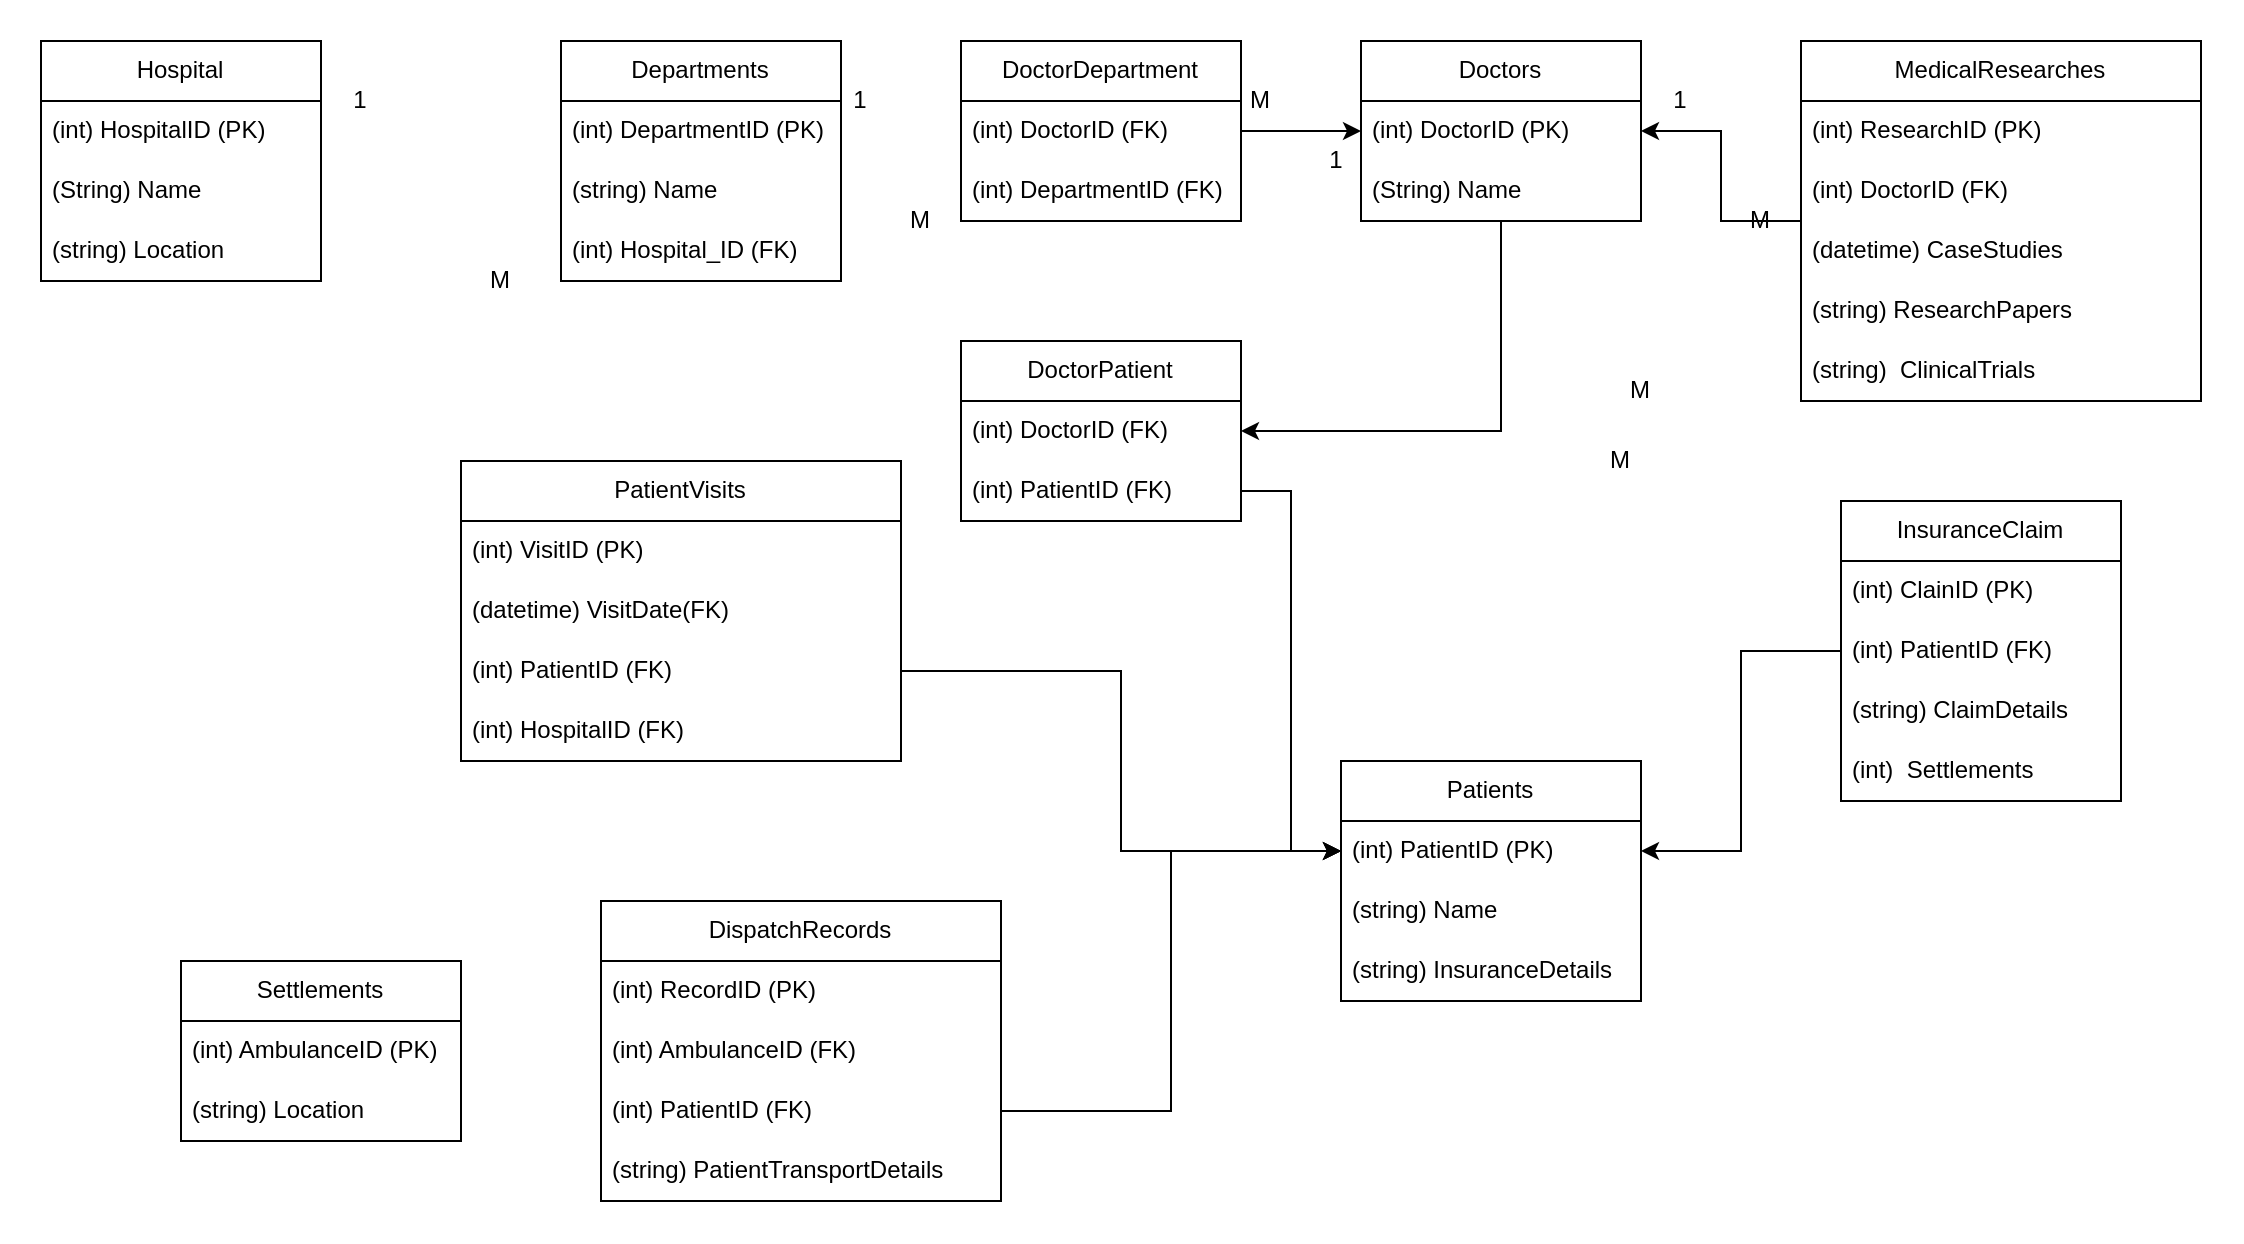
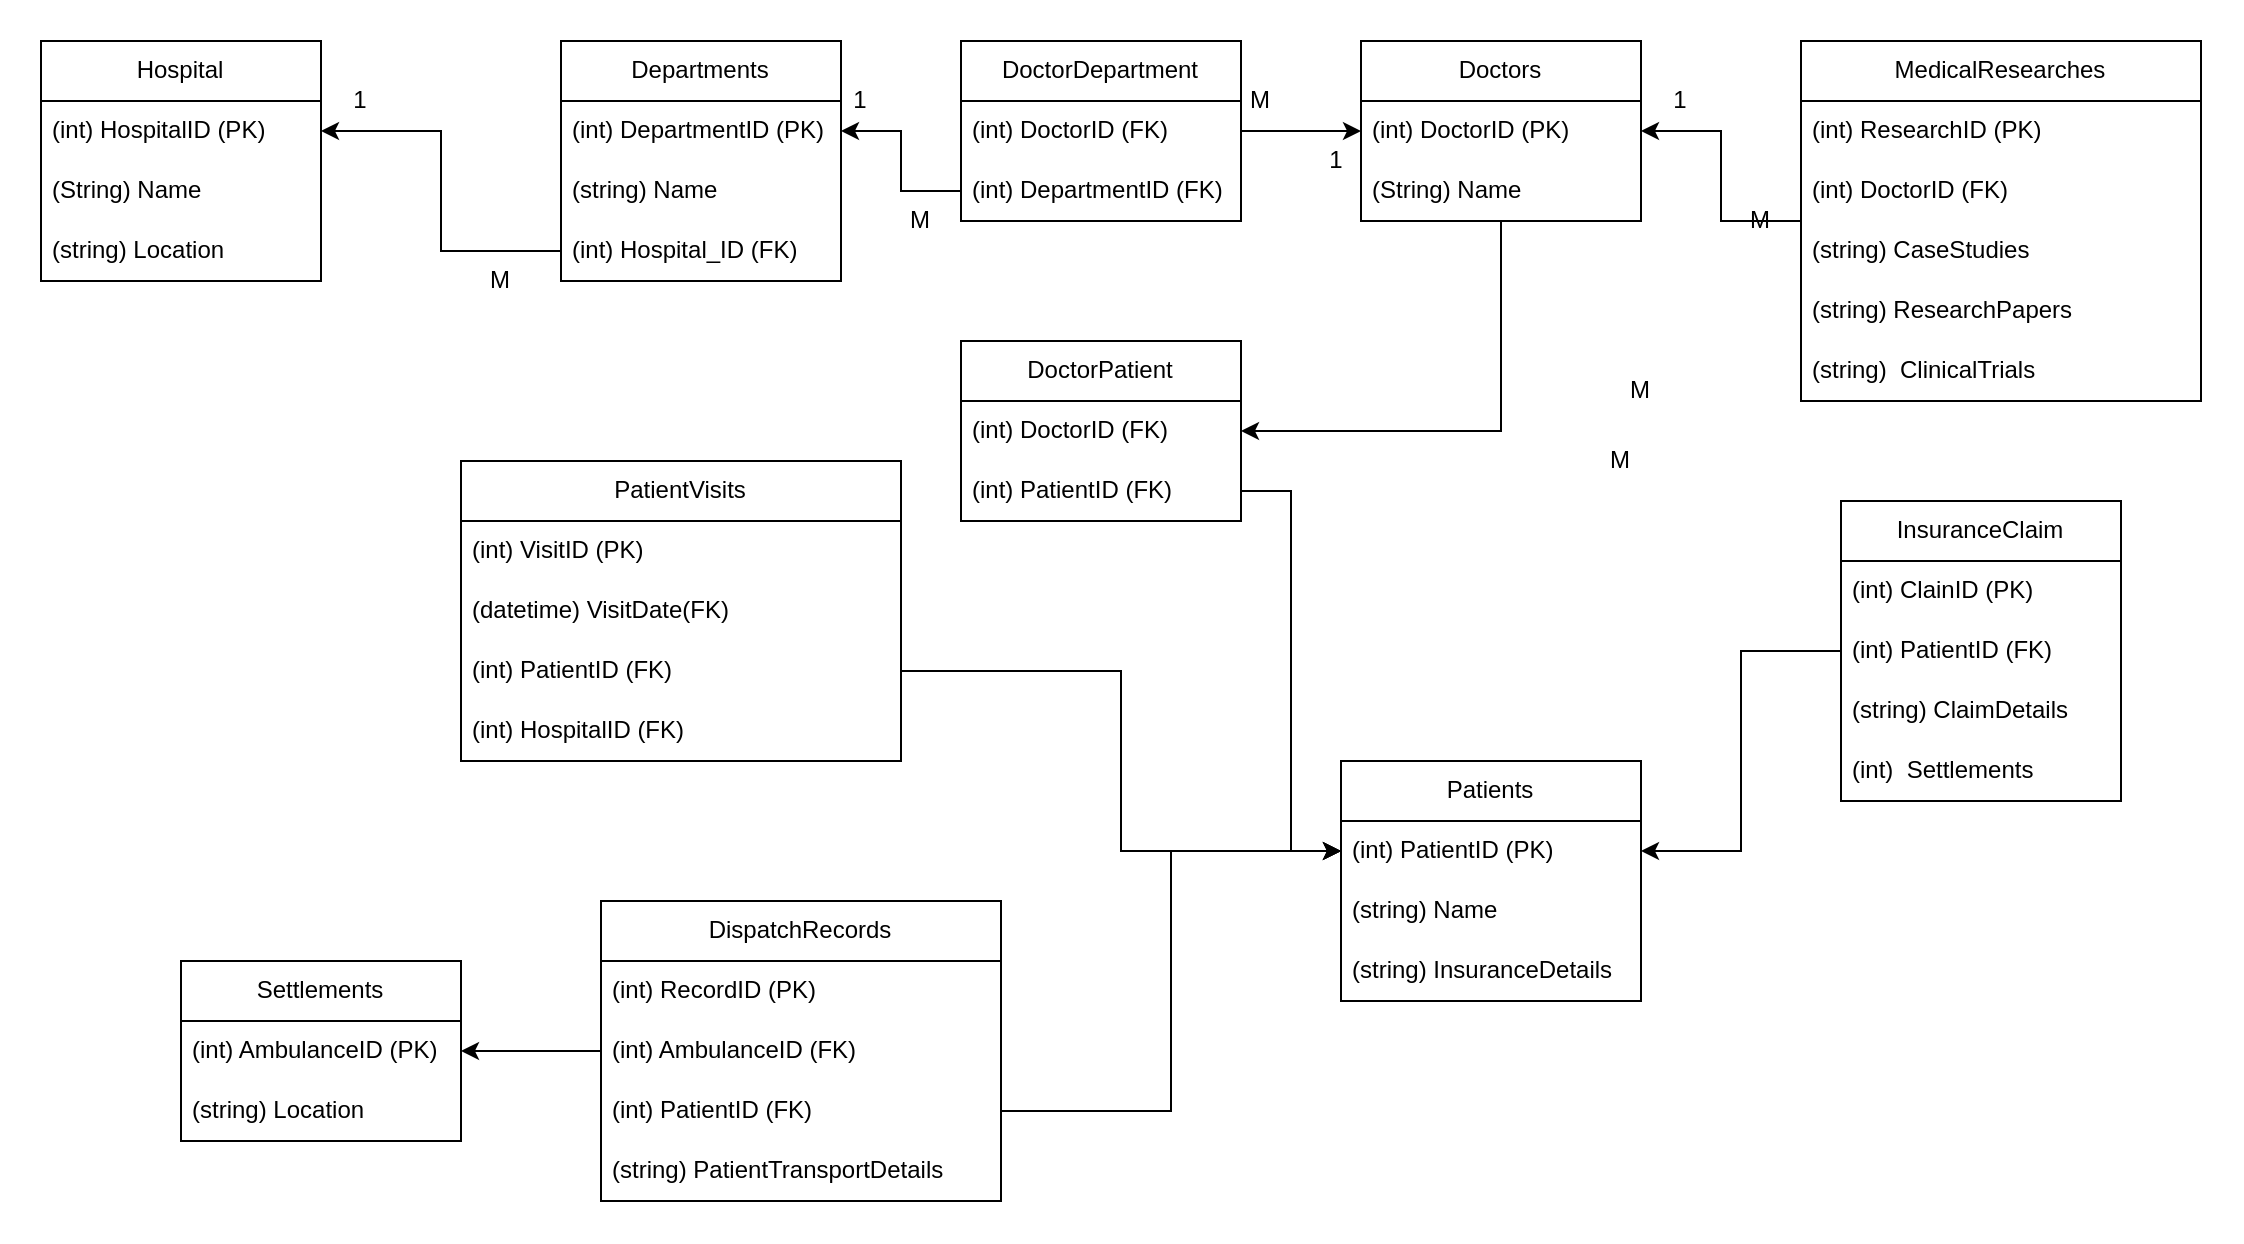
edge "(int) DepartmentID (FK)" -> "(int) DepartmentID (PK)": added
edge "(int) Hospital_ID (FK)" -> "(int) HospitalID (PK)": added
node "(datetime) CaseStudies": label "(datetime) CaseStudies" -> "(string) CaseStudies"
edge "(int) AmbulanceID (FK)" -> "(int) AmbulanceID (PK)": added
